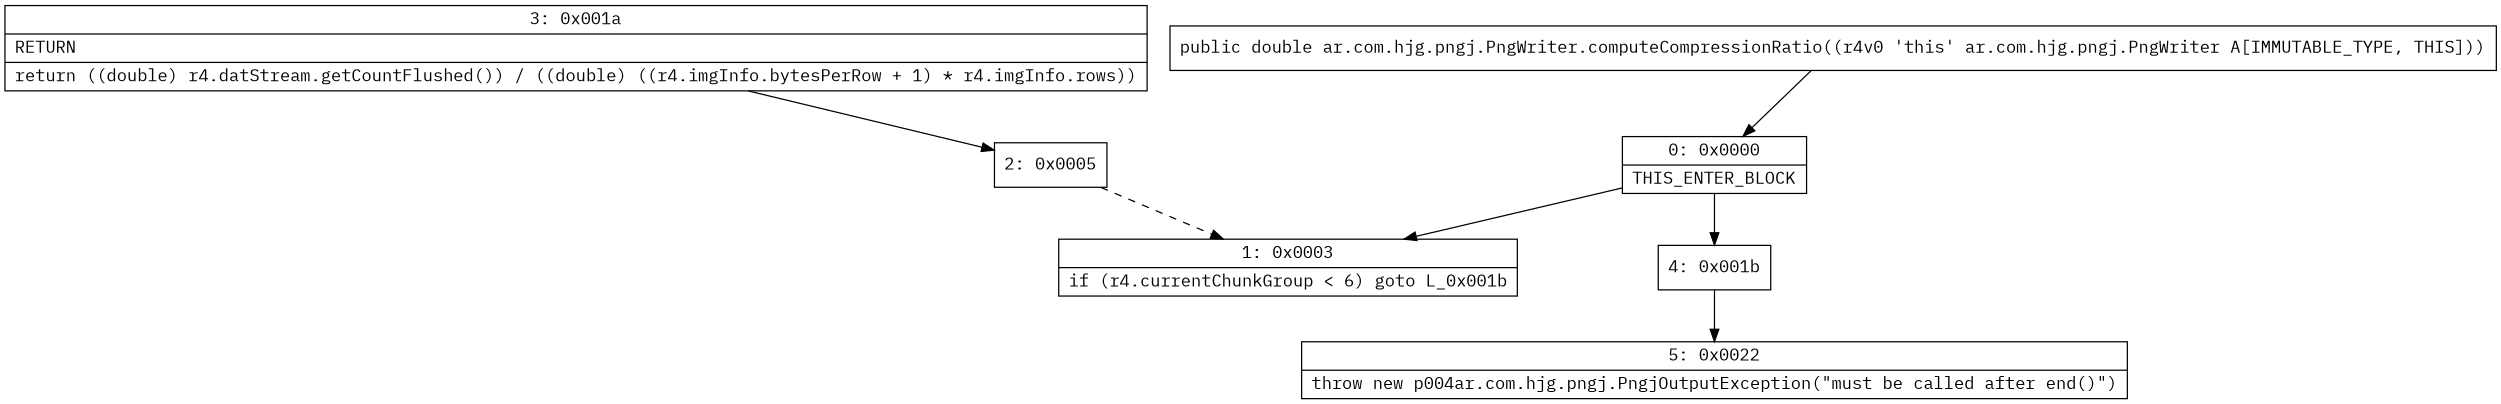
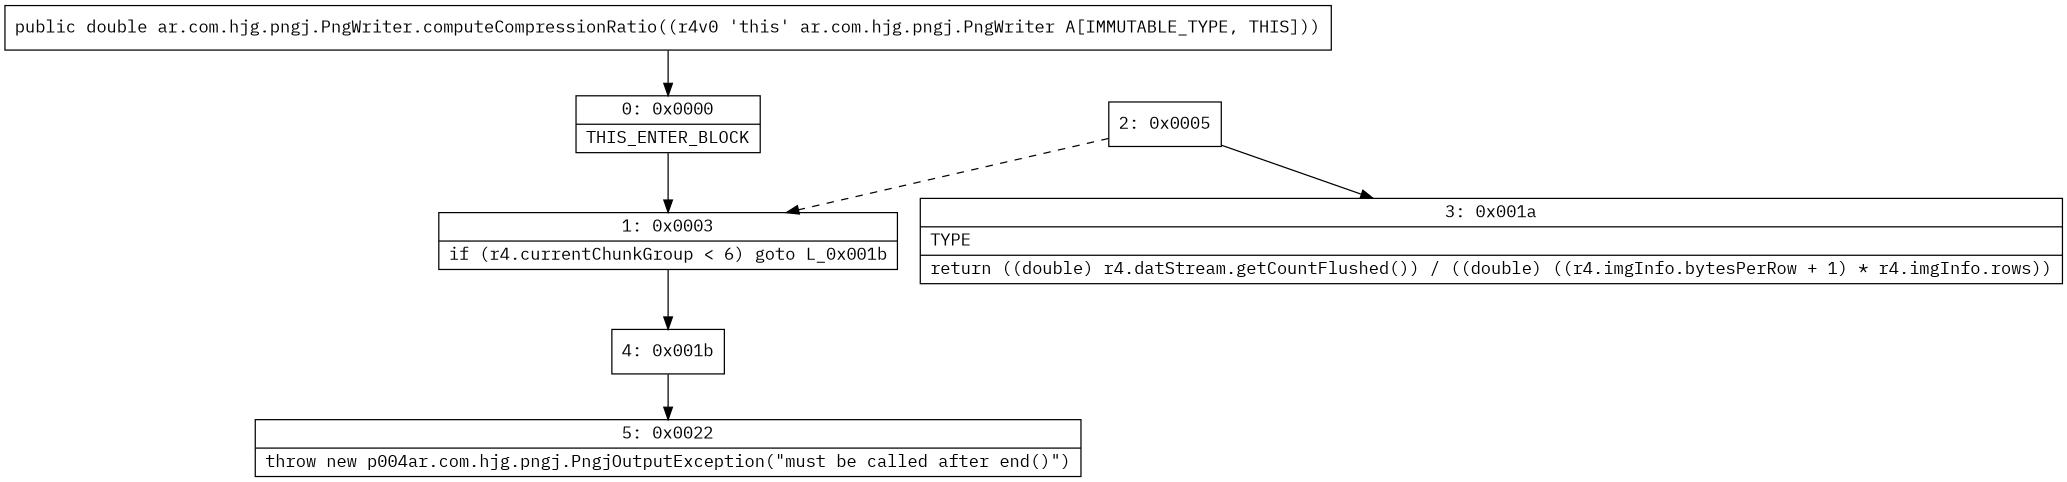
node "3: 0x001a": text "RETURN" -> "TYPE"
edge "3: 0x001a" -> "2: 0x0005": reversed
edge "0: 0x0000" -> "4: 0x001b": now "1: 0x0003" -> "4: 0x001b"
